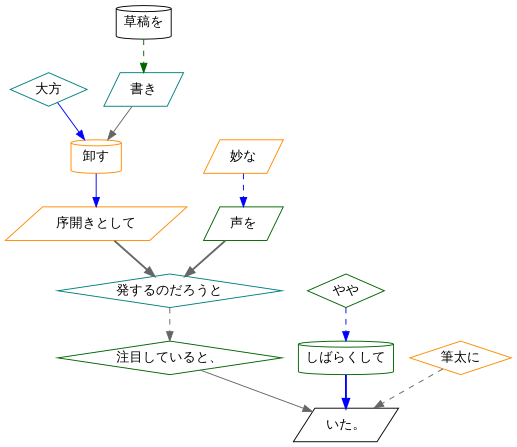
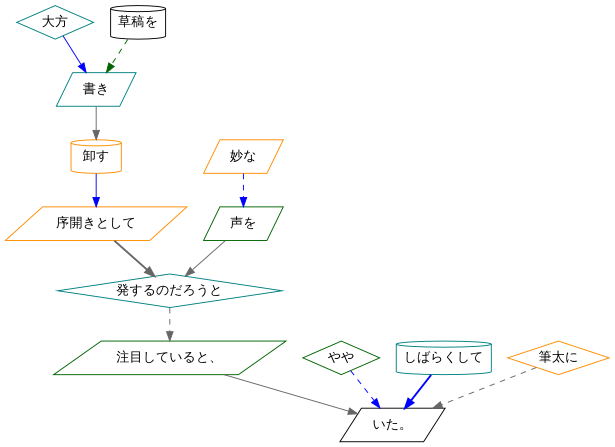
edge "大方" -> "卸す": now "大方" -> "書き"
edge "声を" -> "発するのだろうと": style bold -> solid
edge "やや" -> "しばらくして": now "やや" -> "いた。"
node "注目していると、": shape diamond -> parallelogram
node "しばらくして": color darkgreen -> teal
